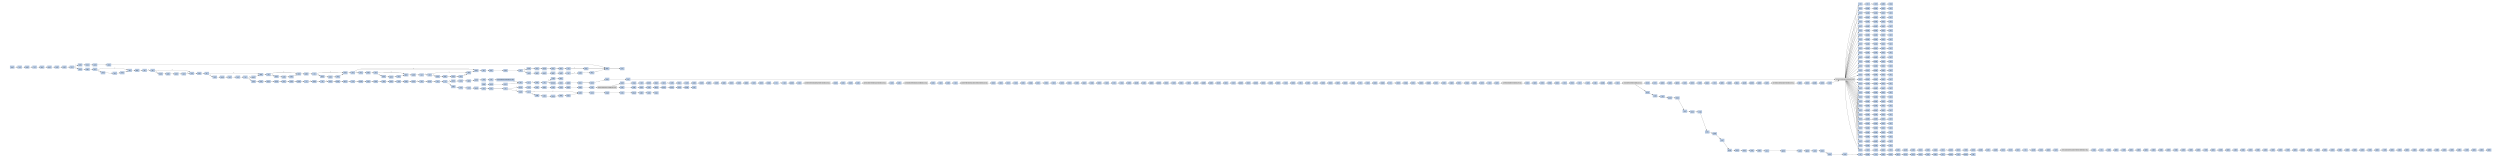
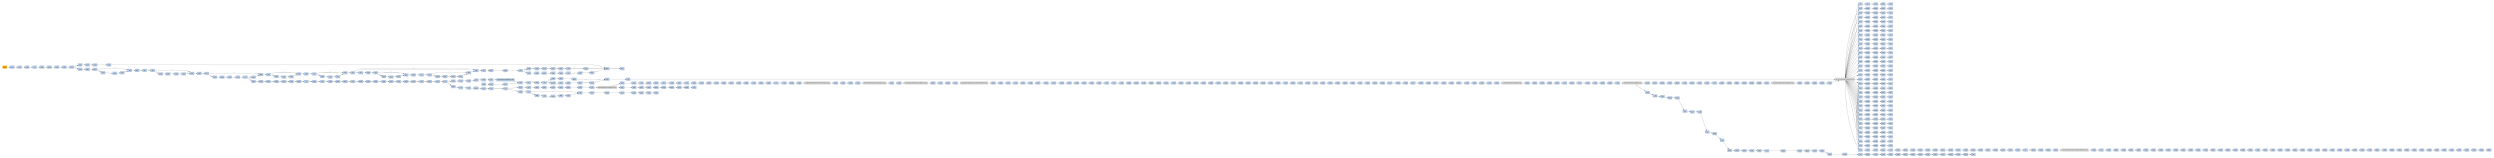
node "pusha": added
node "repnz": added
